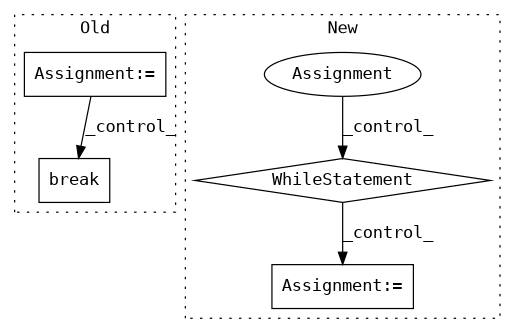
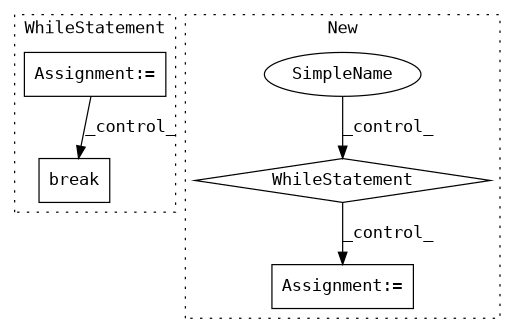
cluster "Old": label "Old" -> "WhileStatement"
node "Assignment": label "Assignment" -> "SimpleName"
